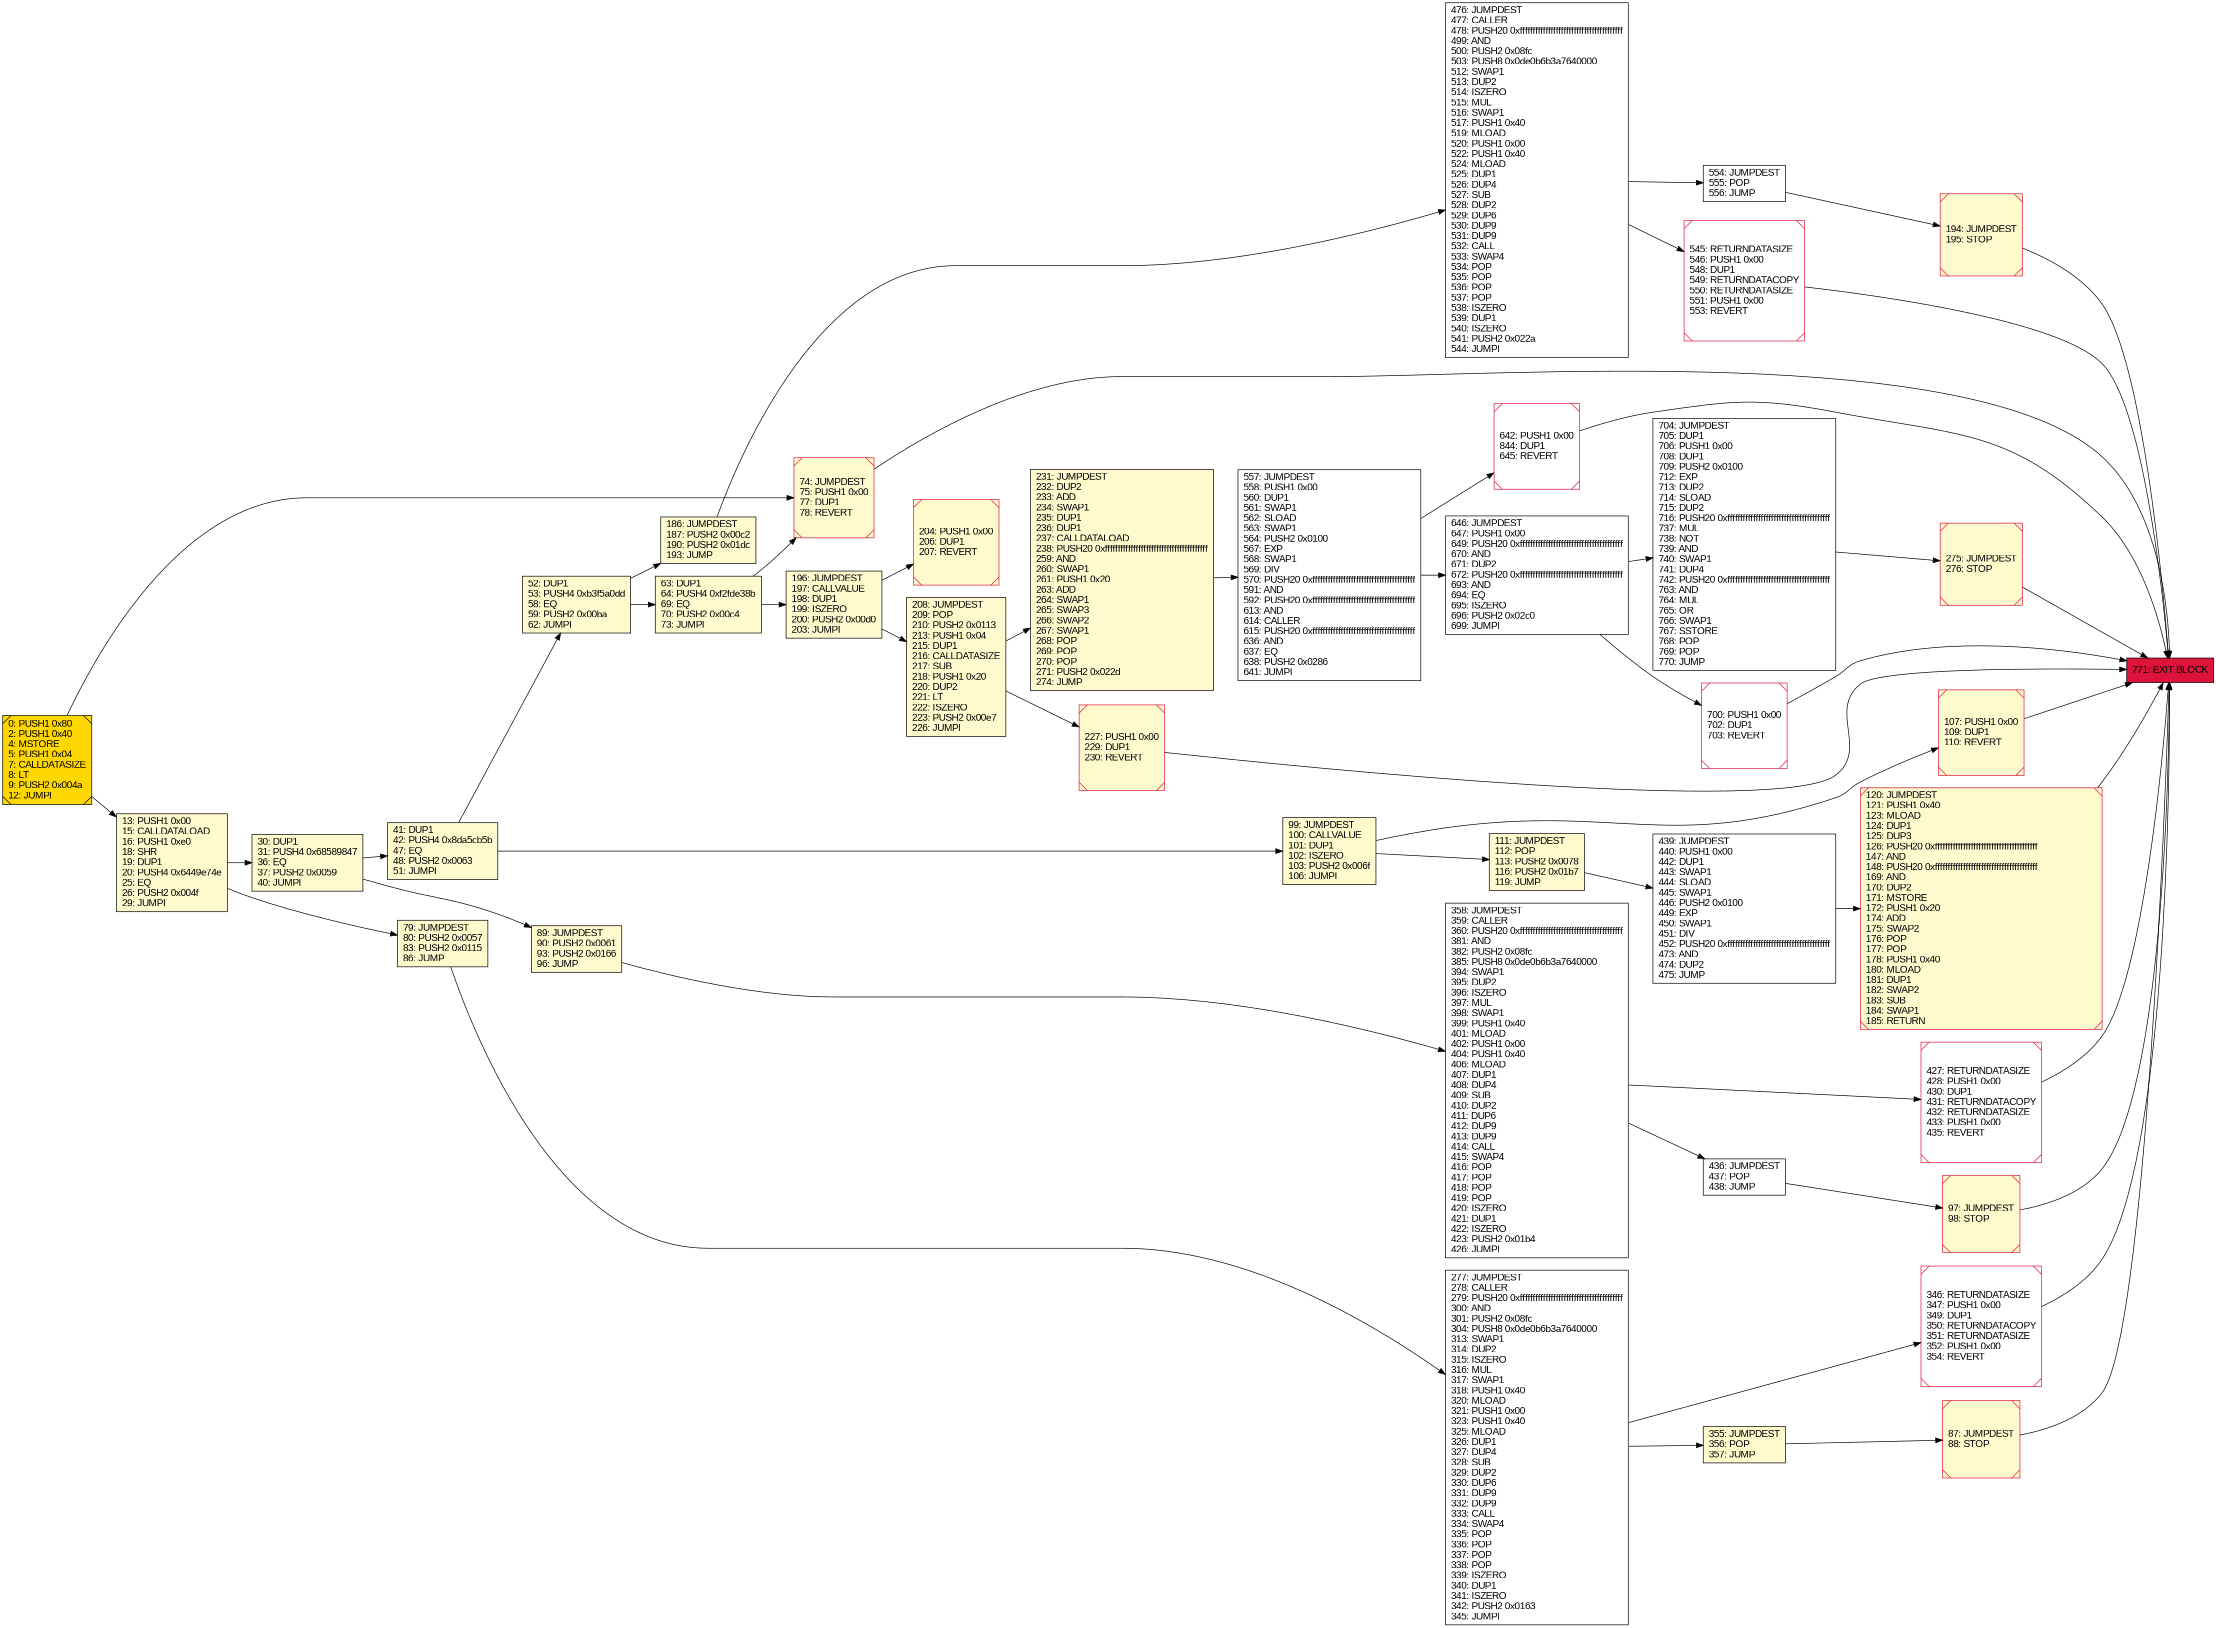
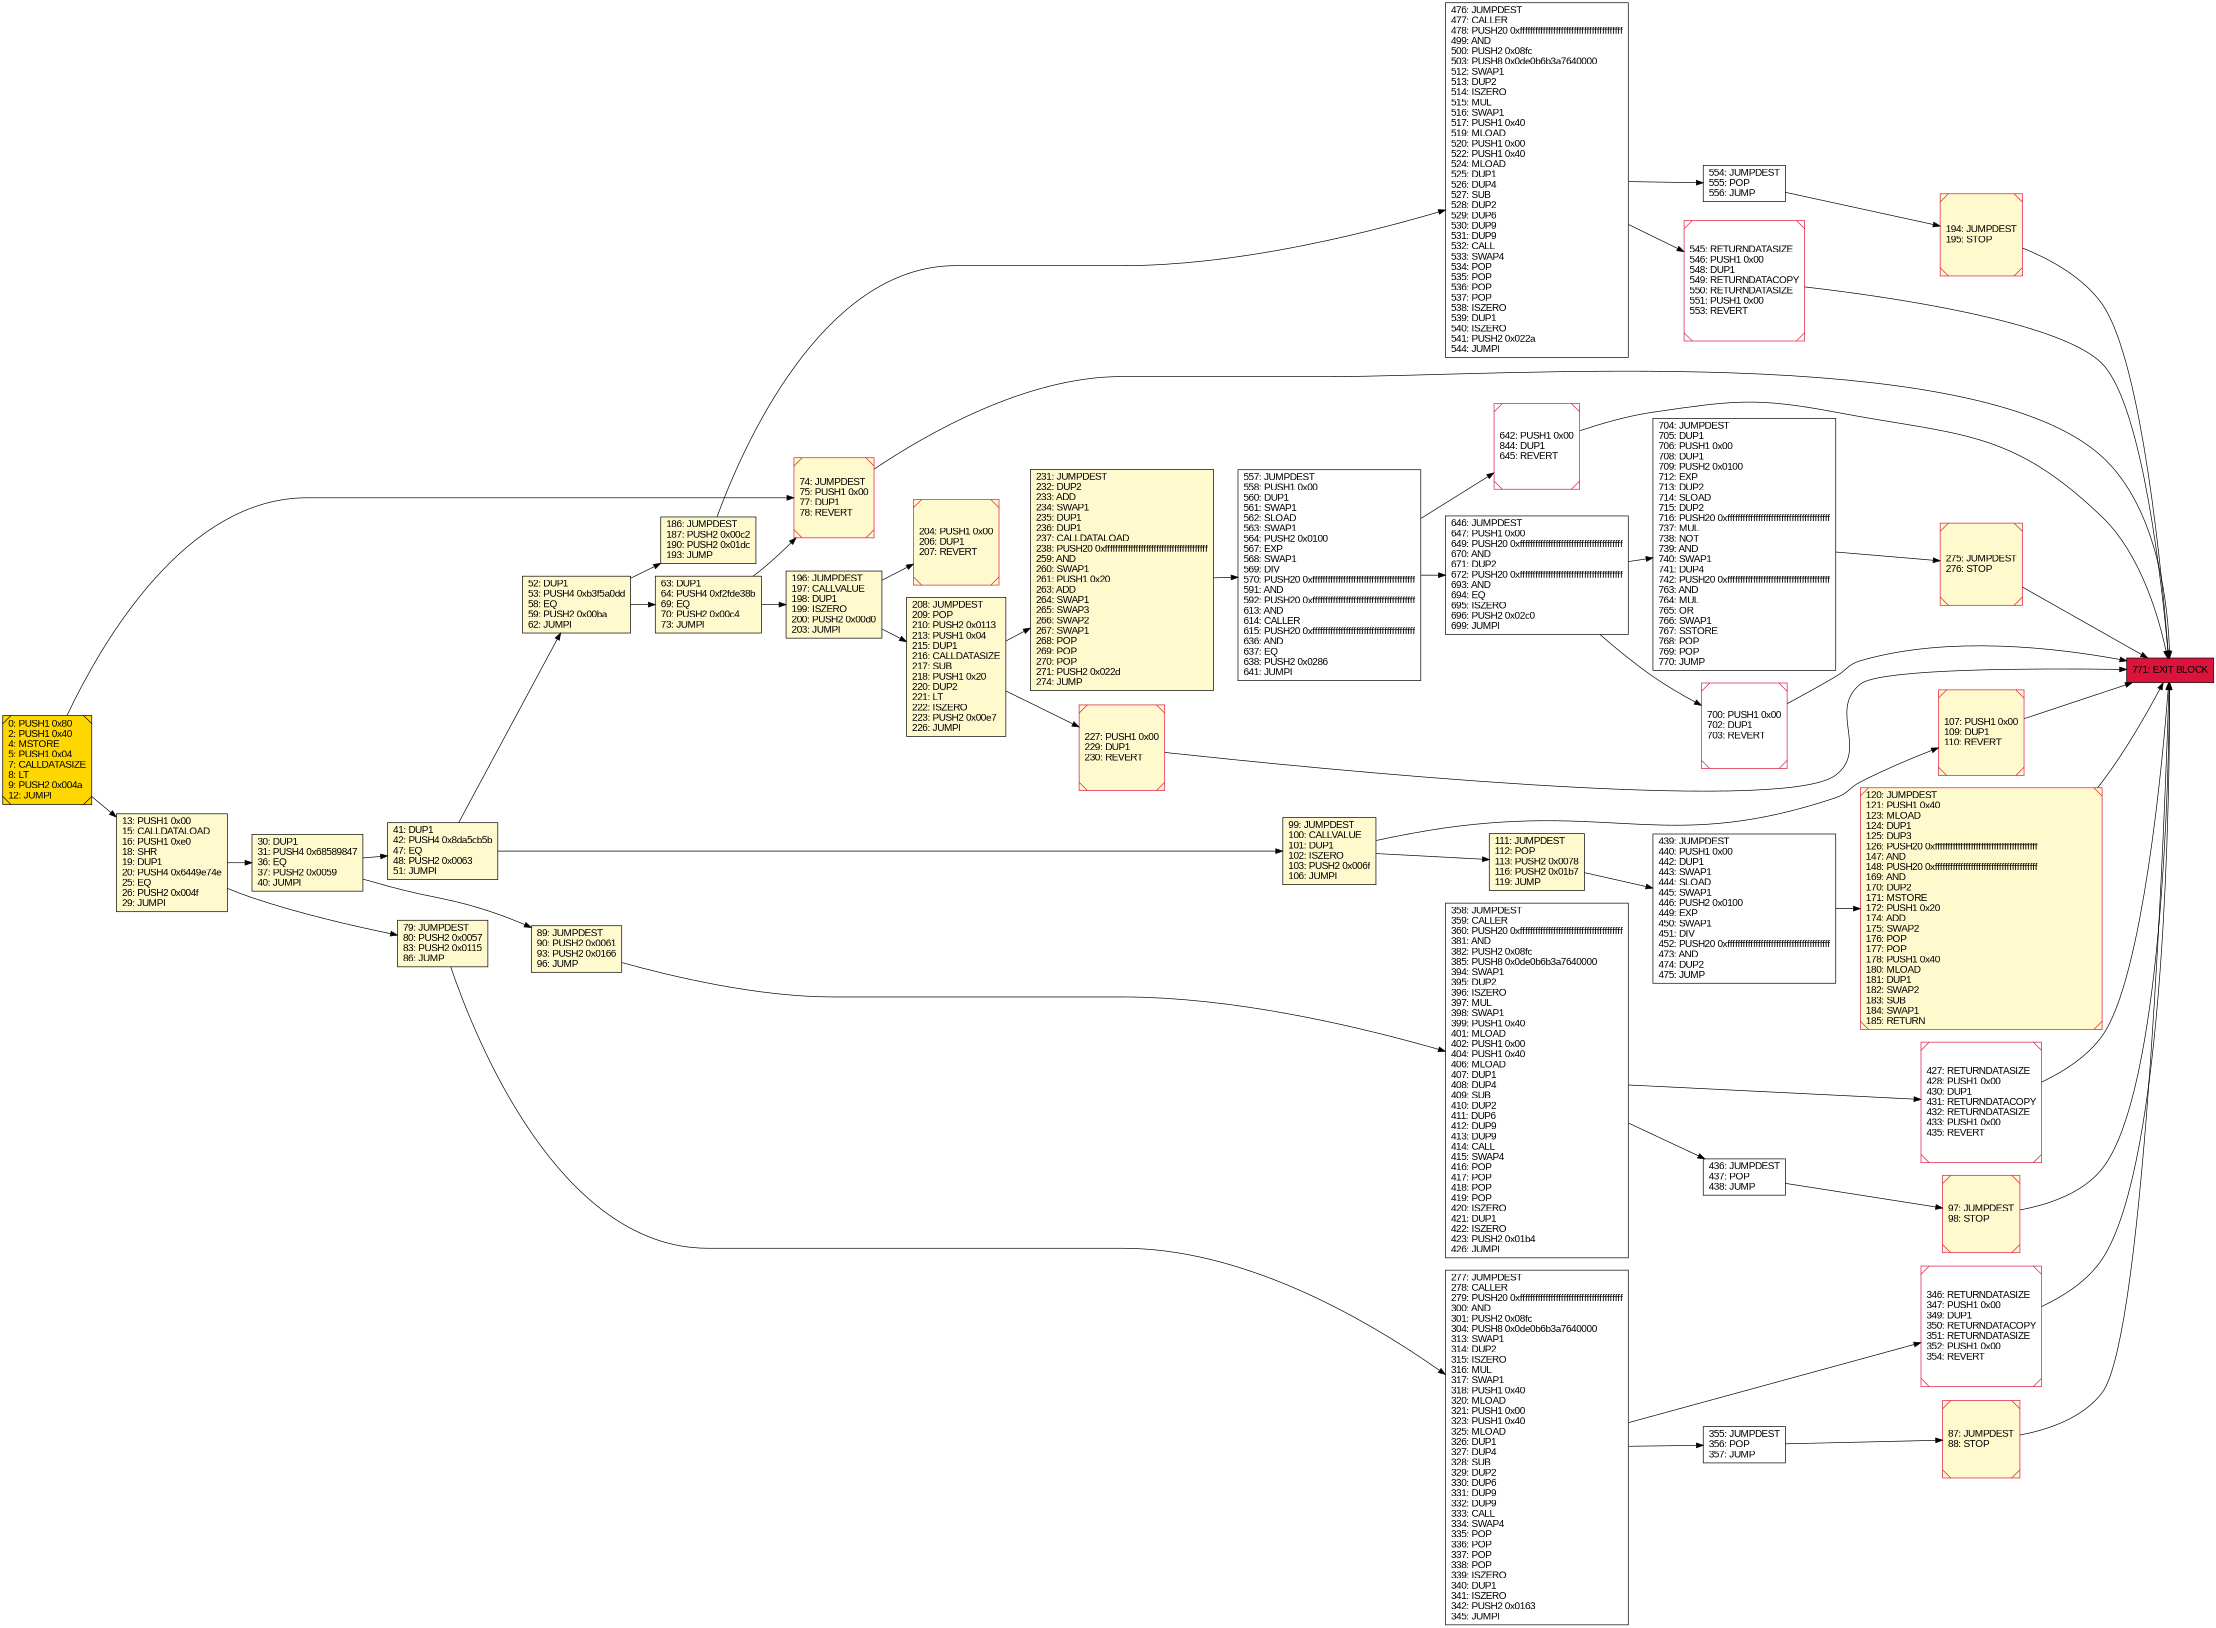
node "355: JUMPDEST 356: POP 357: JUMP": fillcolor lemonchiffon -> white
